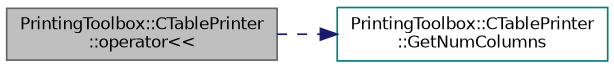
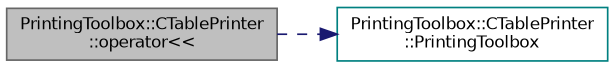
node "PrintingToolbox::CTablePrinter ::GetNumColumns": label "PrintingToolbox::CTablePrinter ::GetNumColumns" -> "PrintingToolbox::CTablePrinter ::PrintingToolbox"
